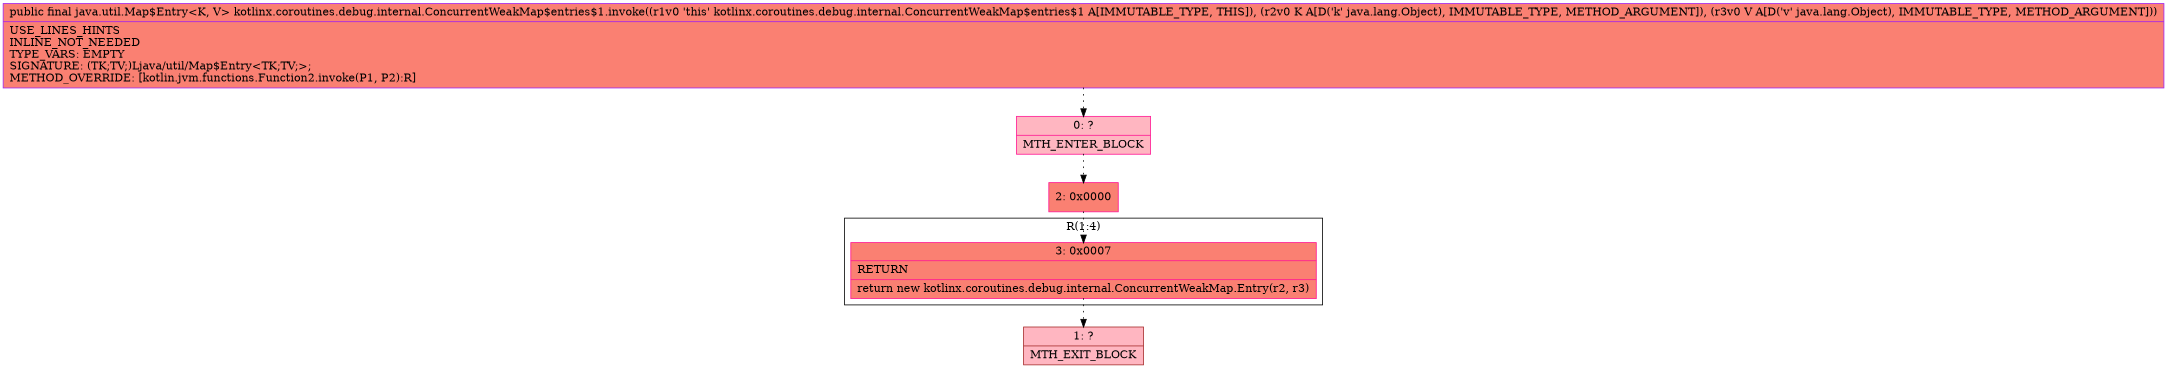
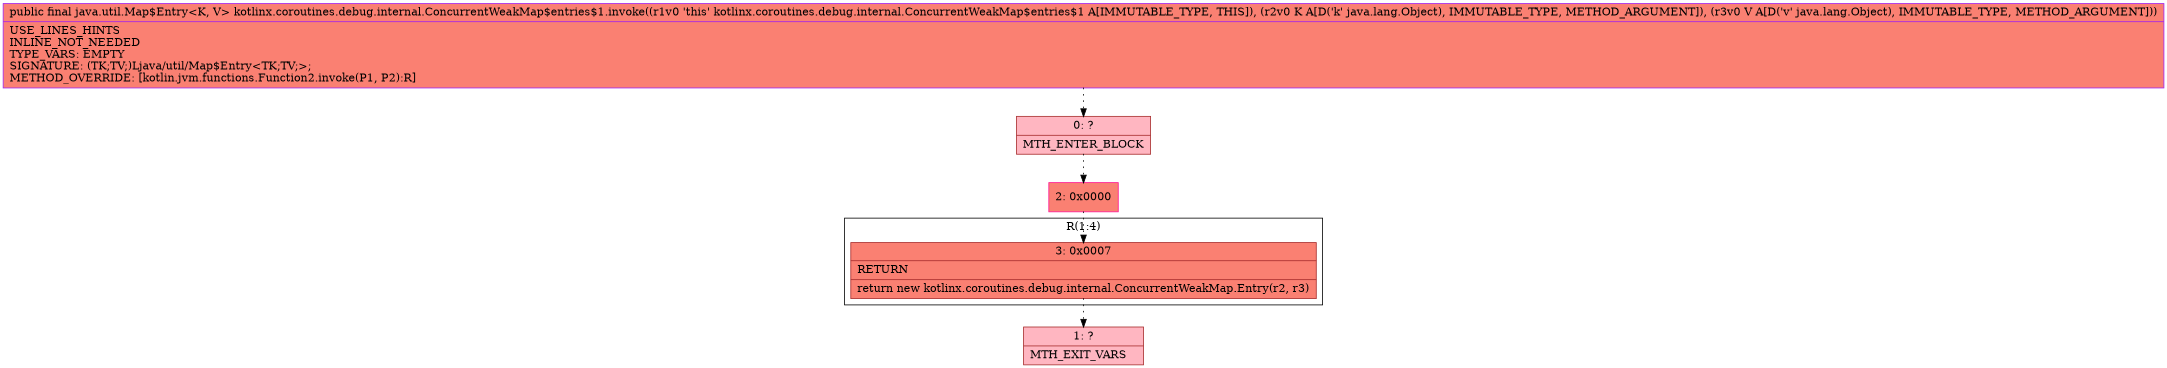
node "0: ?": color deeppink -> brown
node "3: 0x0007": color deeppink -> brown
node "1: ?": text "MTH_EXIT_BLOCK" -> "MTH_EXIT_VARS"
